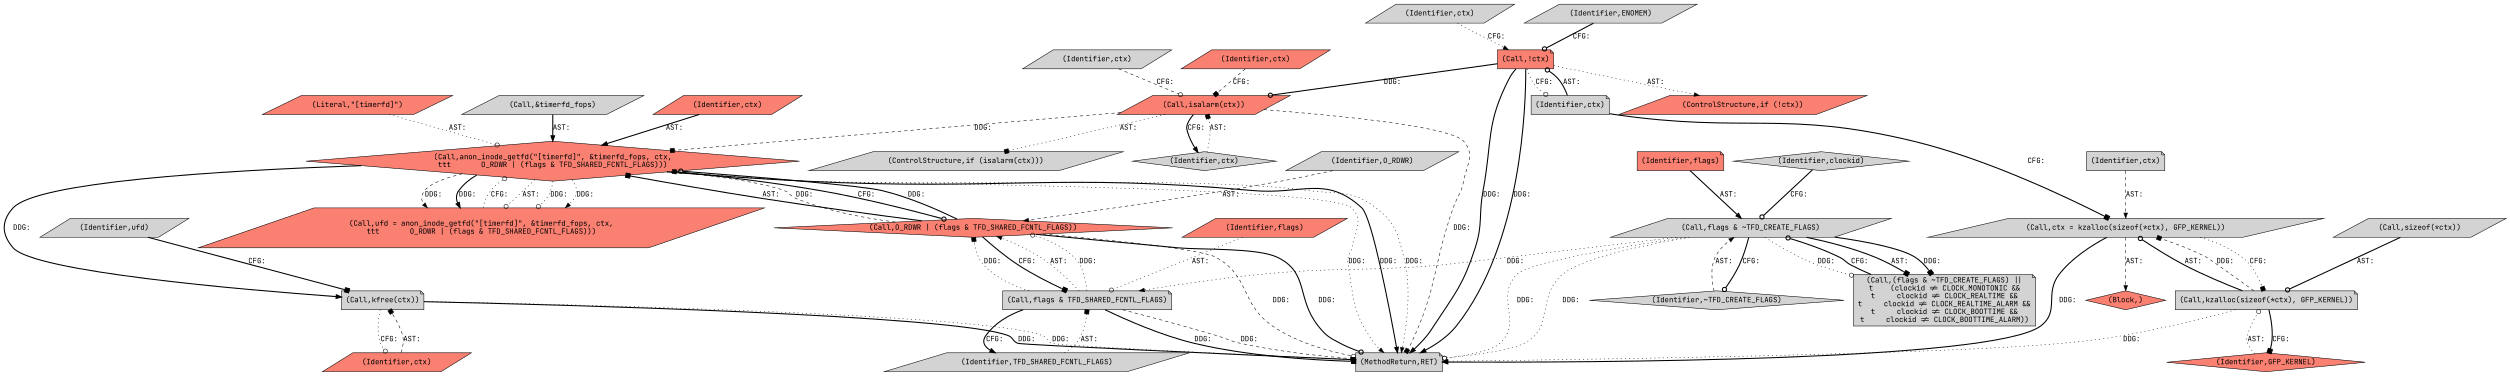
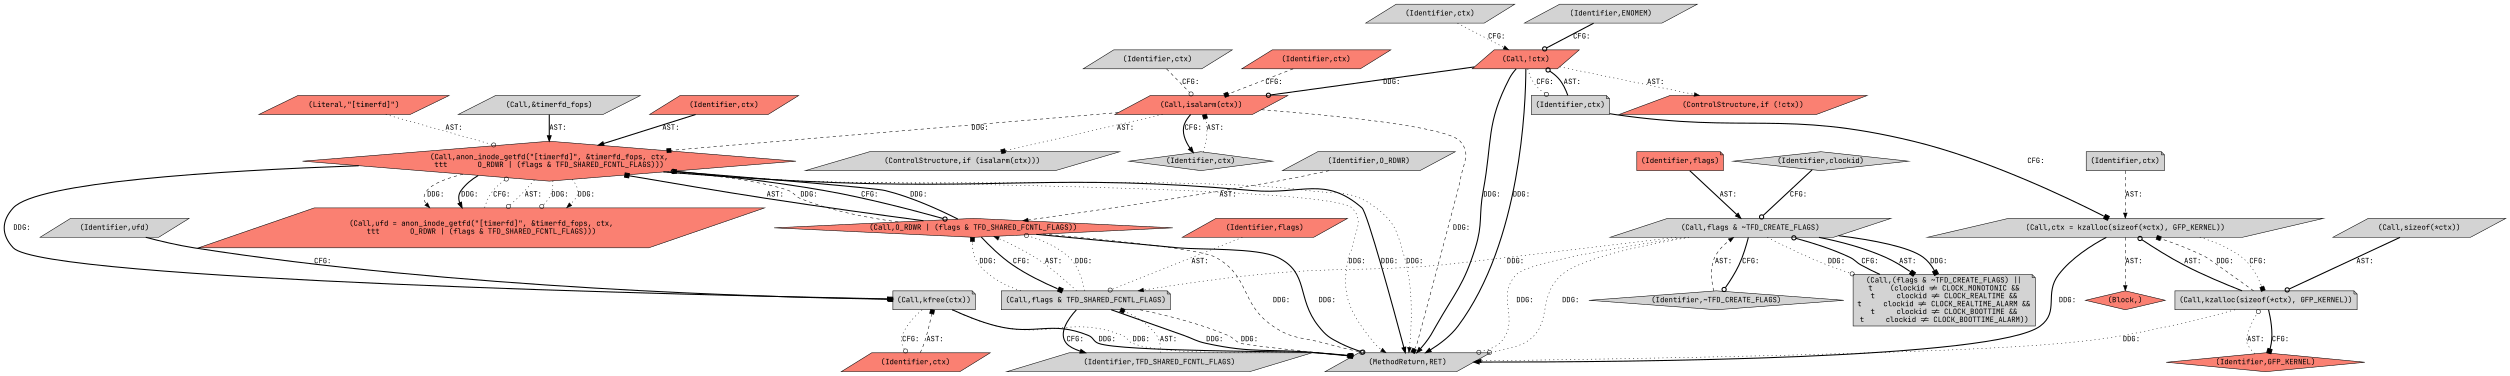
node "(Call,!ctx)": shape note -> parallelogram
node "(MethodReturn,RET)": shape note -> parallelogram
